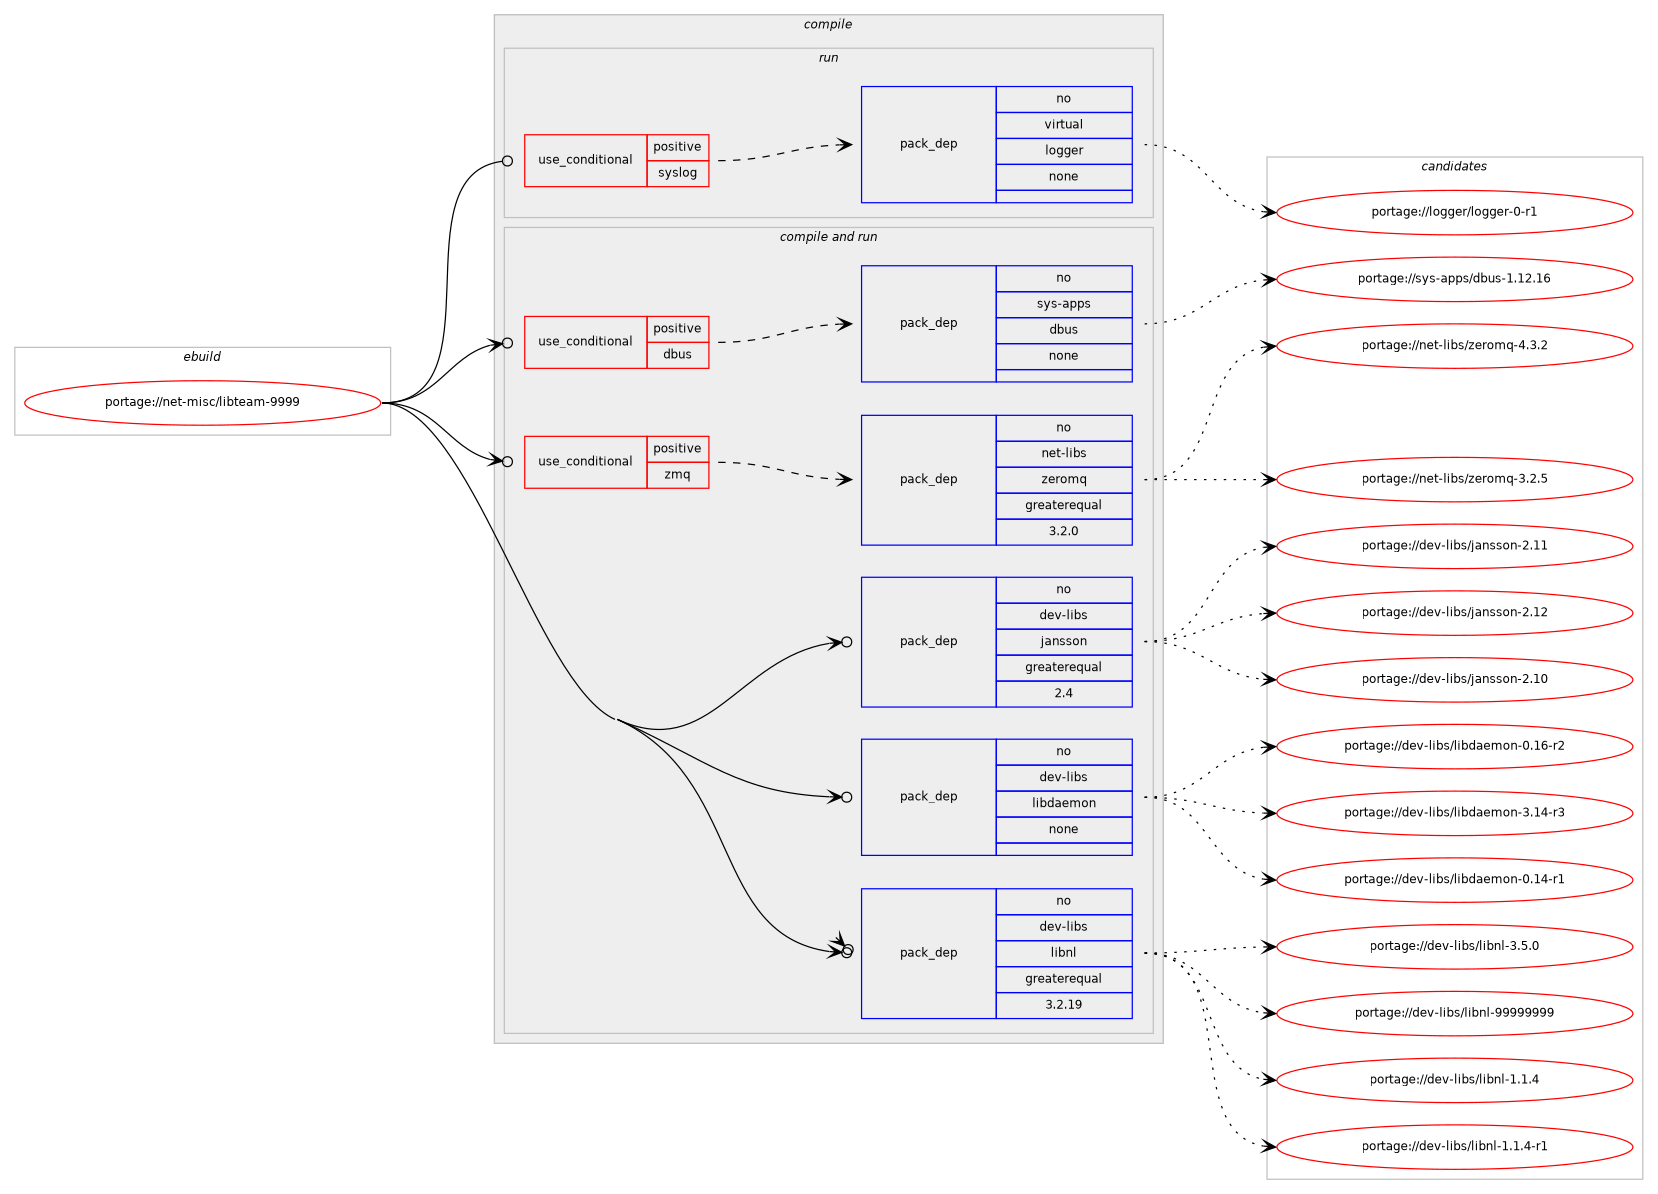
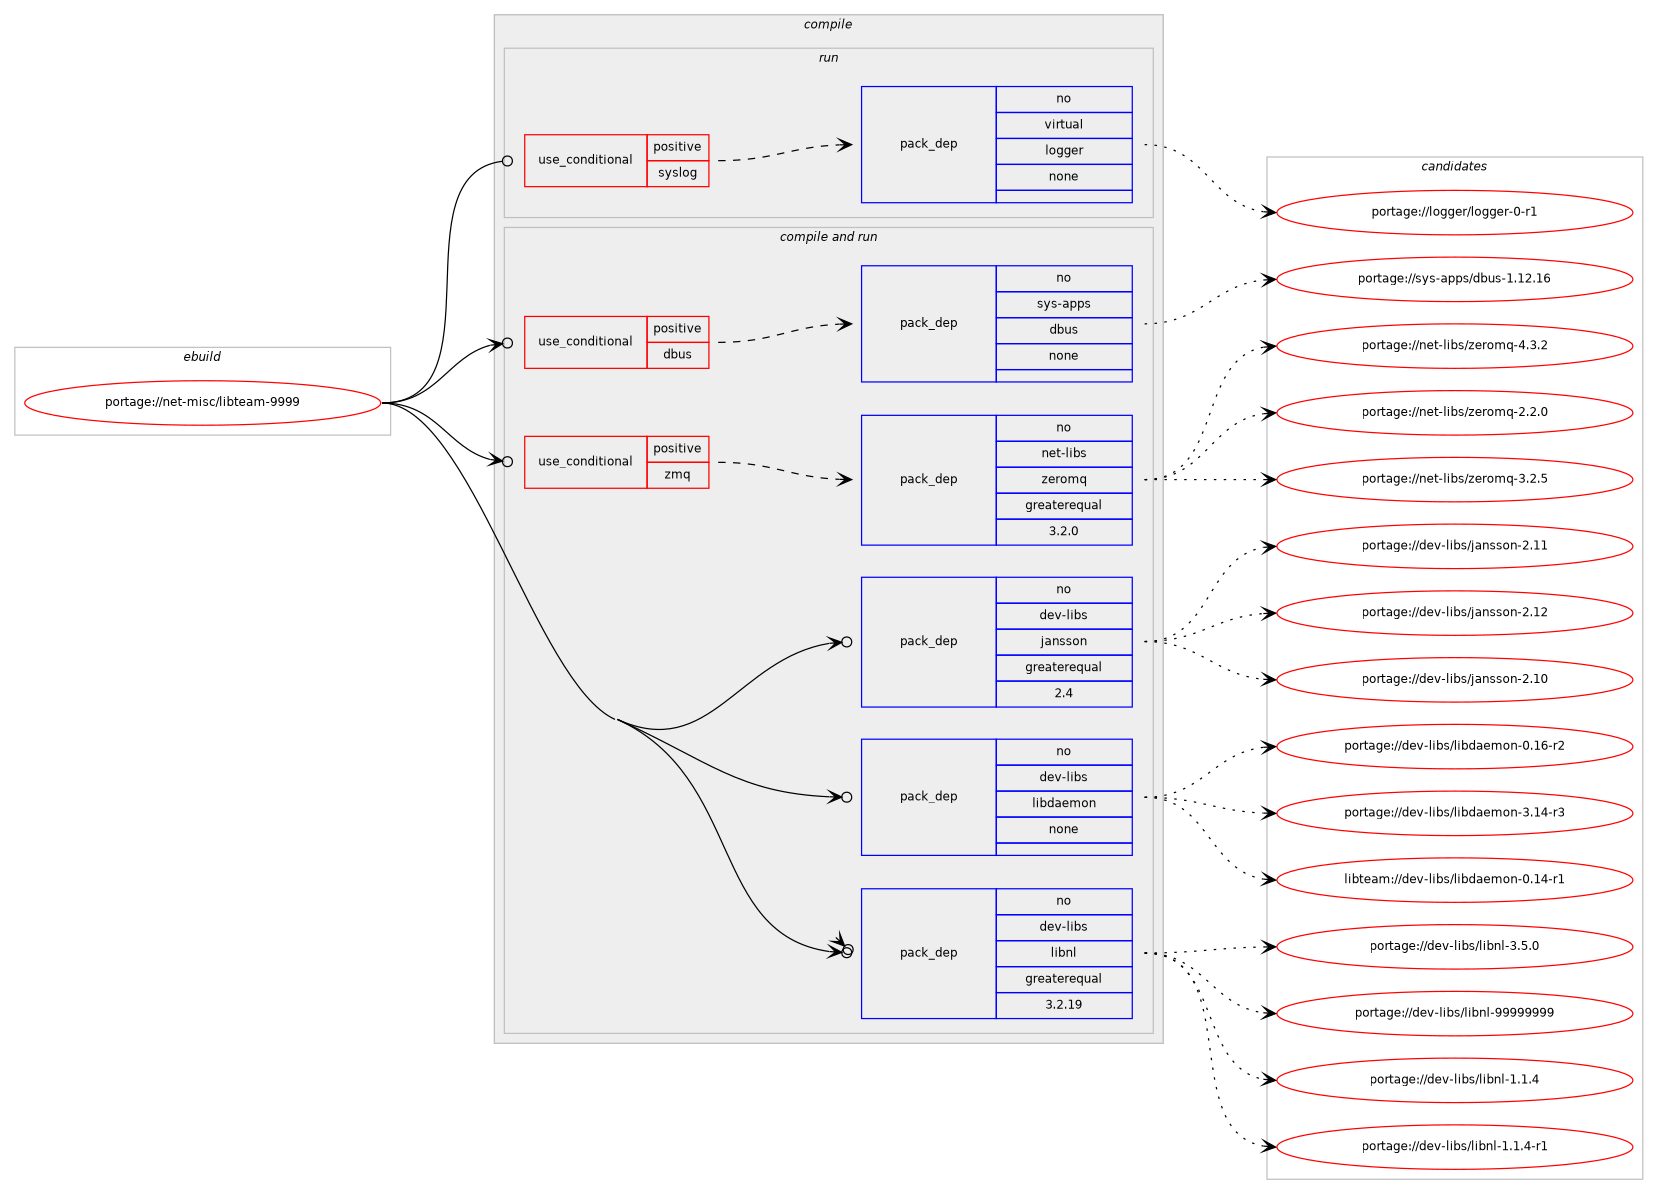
node "portage://net-libs/zeromq-2.2.0": added
node "portage://dev-libs/libdaemon-0.14-r1": label "portage://dev-libs/libdaemon-0.14-r1" -> "libteam://dev-libs/libdaemon-0.14-r1"
